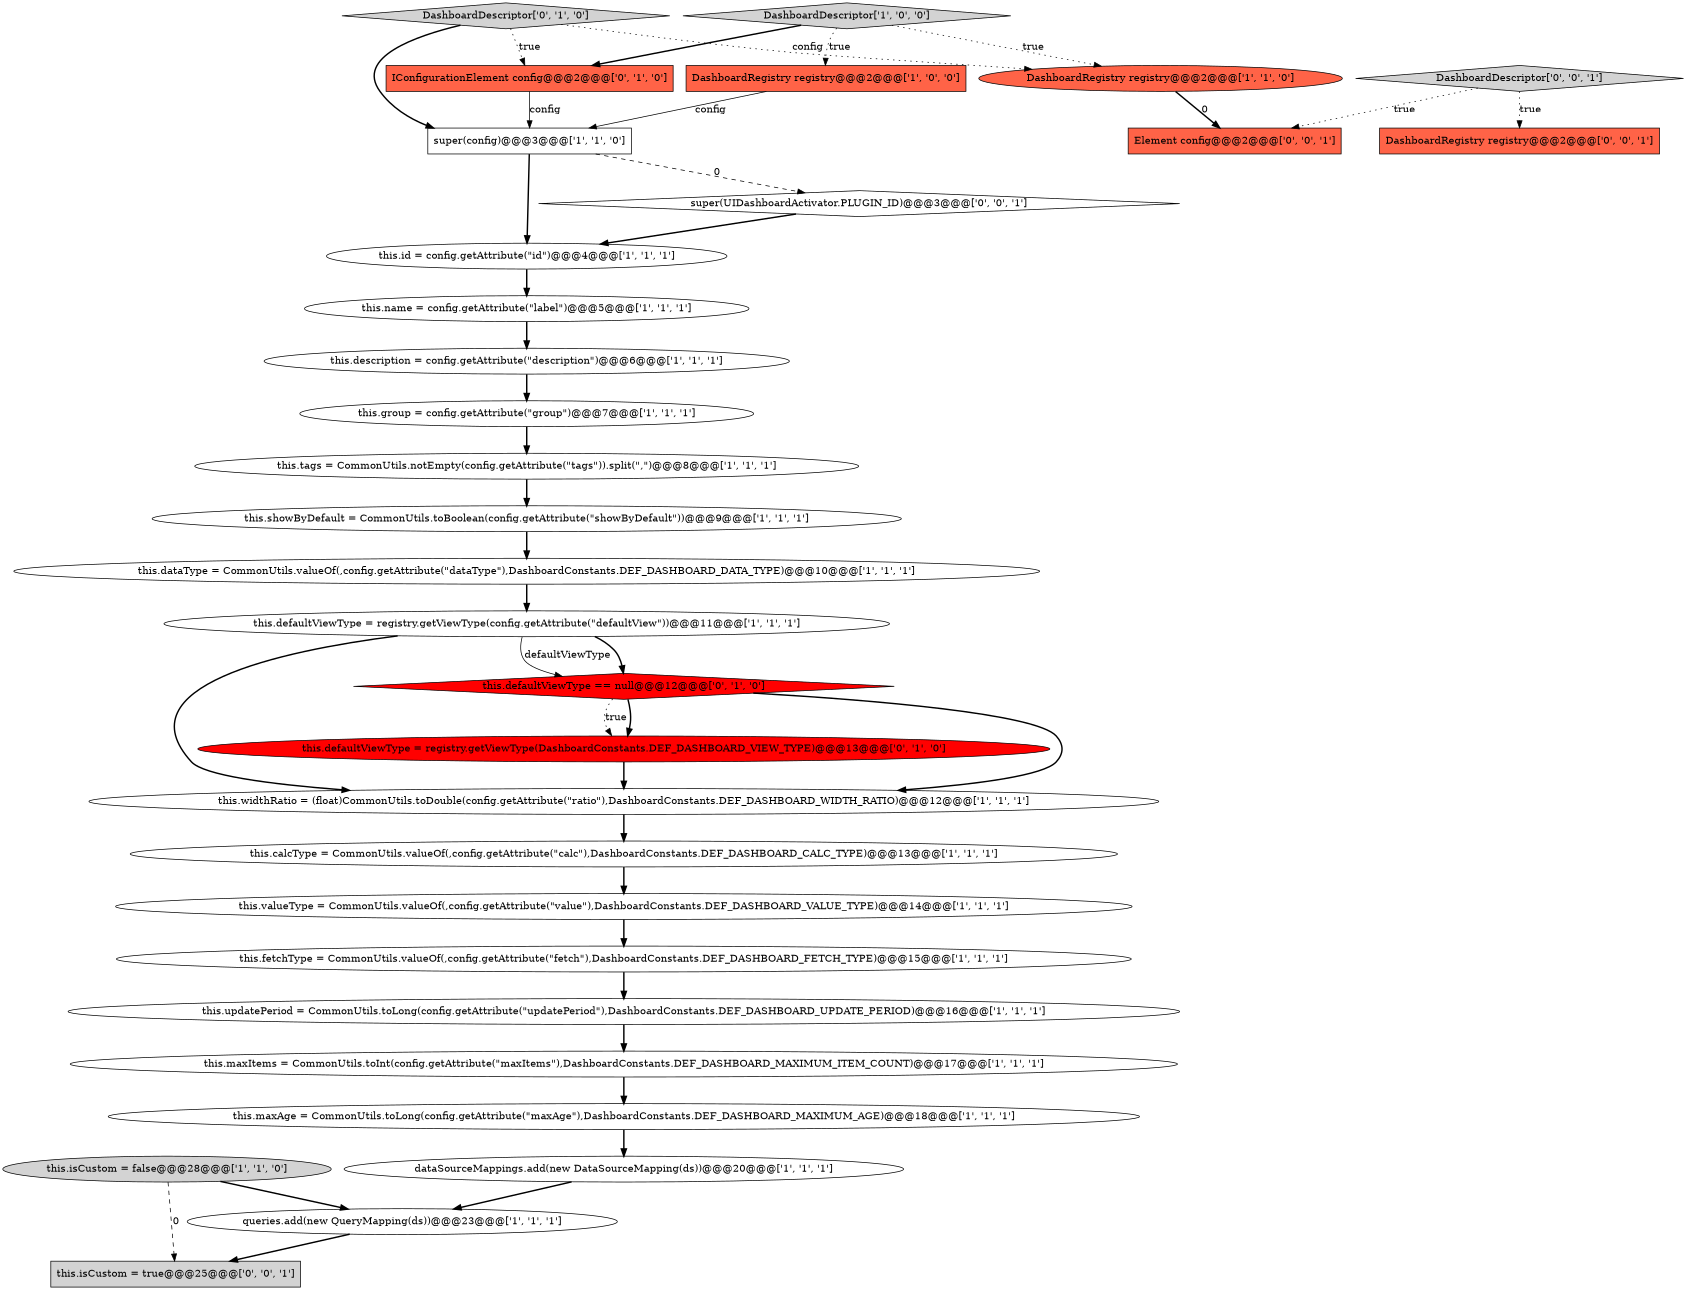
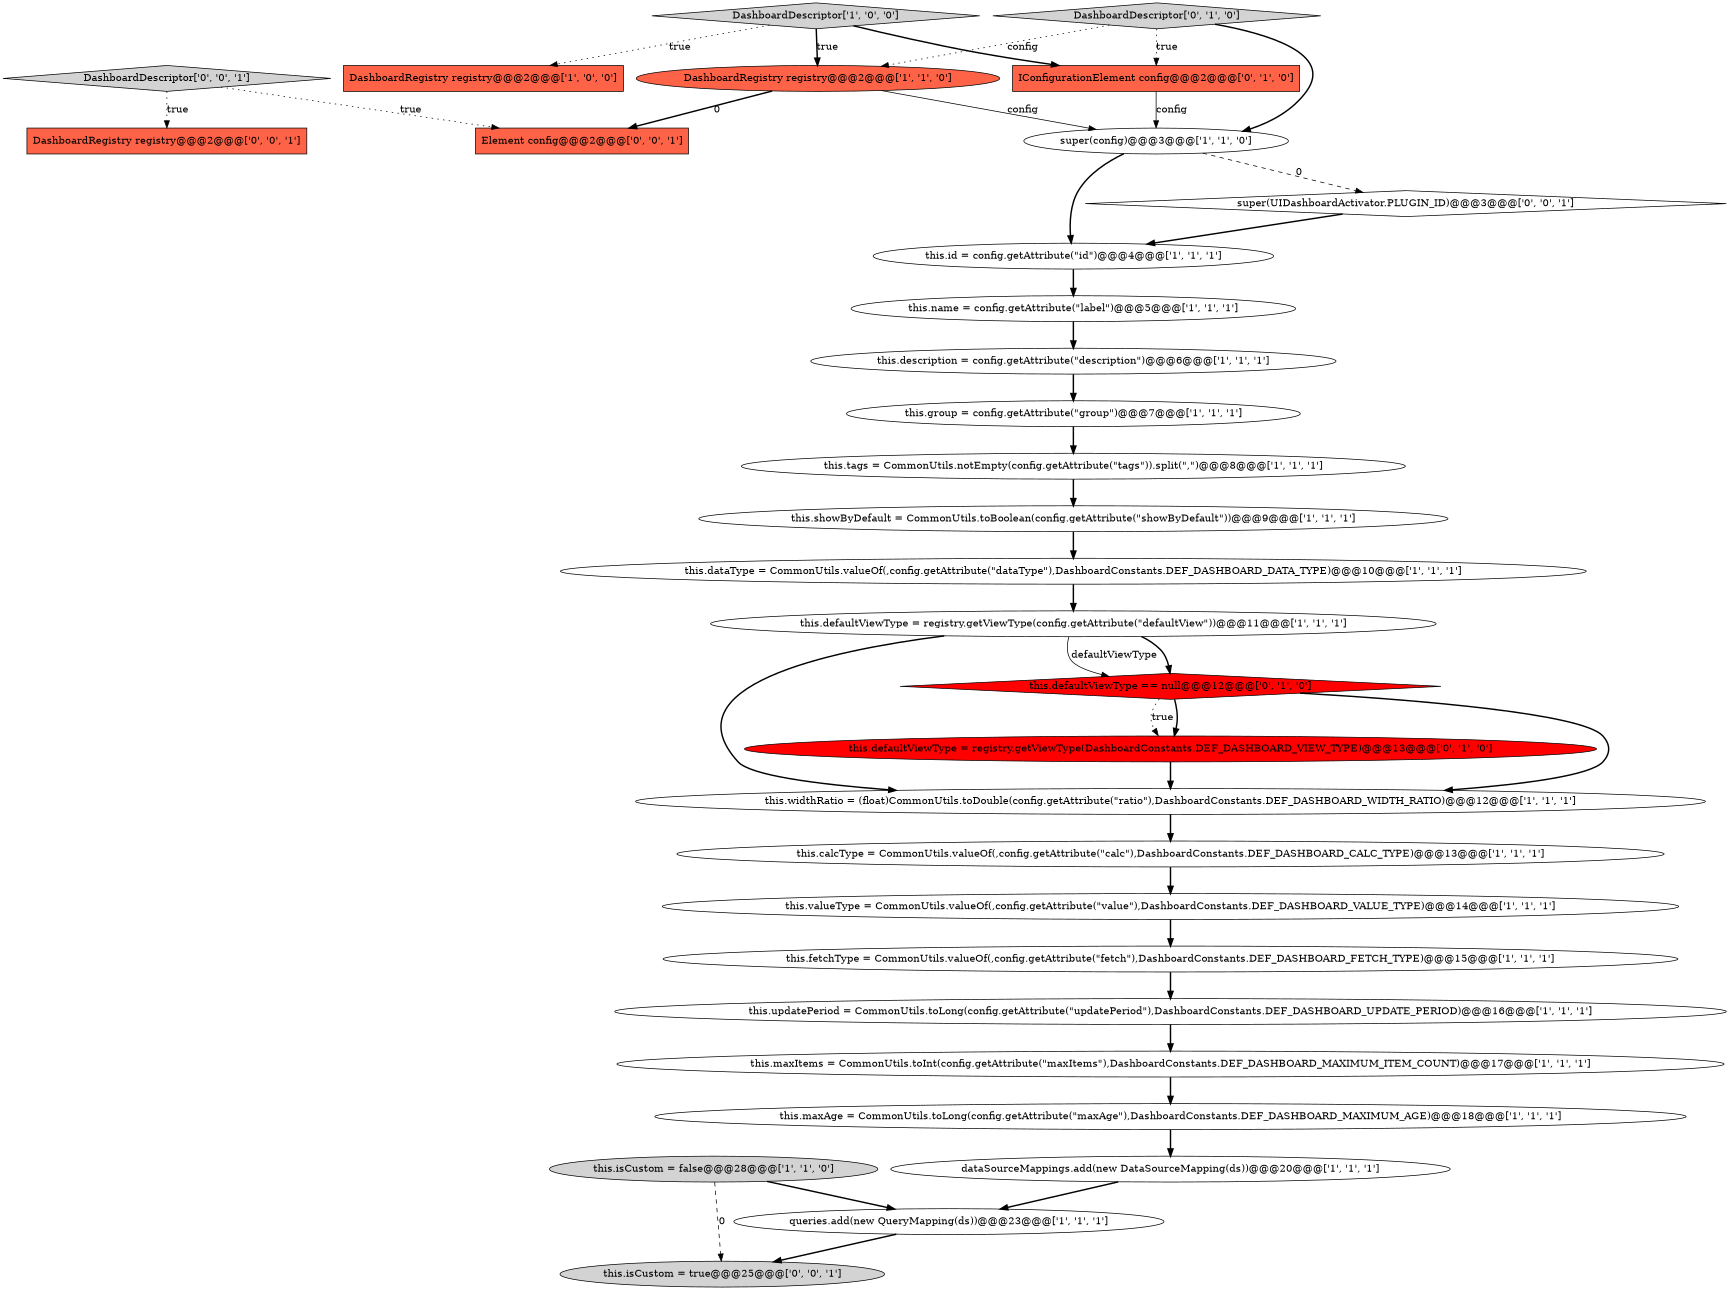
edge "DashboardDescriptor['1', '0', '0']" -> "DashboardRegistry registry@@@2@@@['1', '1', '0']": style dotted -> bold
edge "DashboardRegistry registry@@@2@@@['1', '0', '0']" -> "super(config)@@@3@@@['1', '1', '0']": now "DashboardRegistry registry@@@2@@@['1', '1', '0']" -> "super(config)@@@3@@@['1', '1', '0']"
node "super(config)@@@3@@@['1', '1', '0']": shape box -> ellipse
node "this.isCustom = true@@@25@@@['0', '0', '1']": shape box -> ellipse
